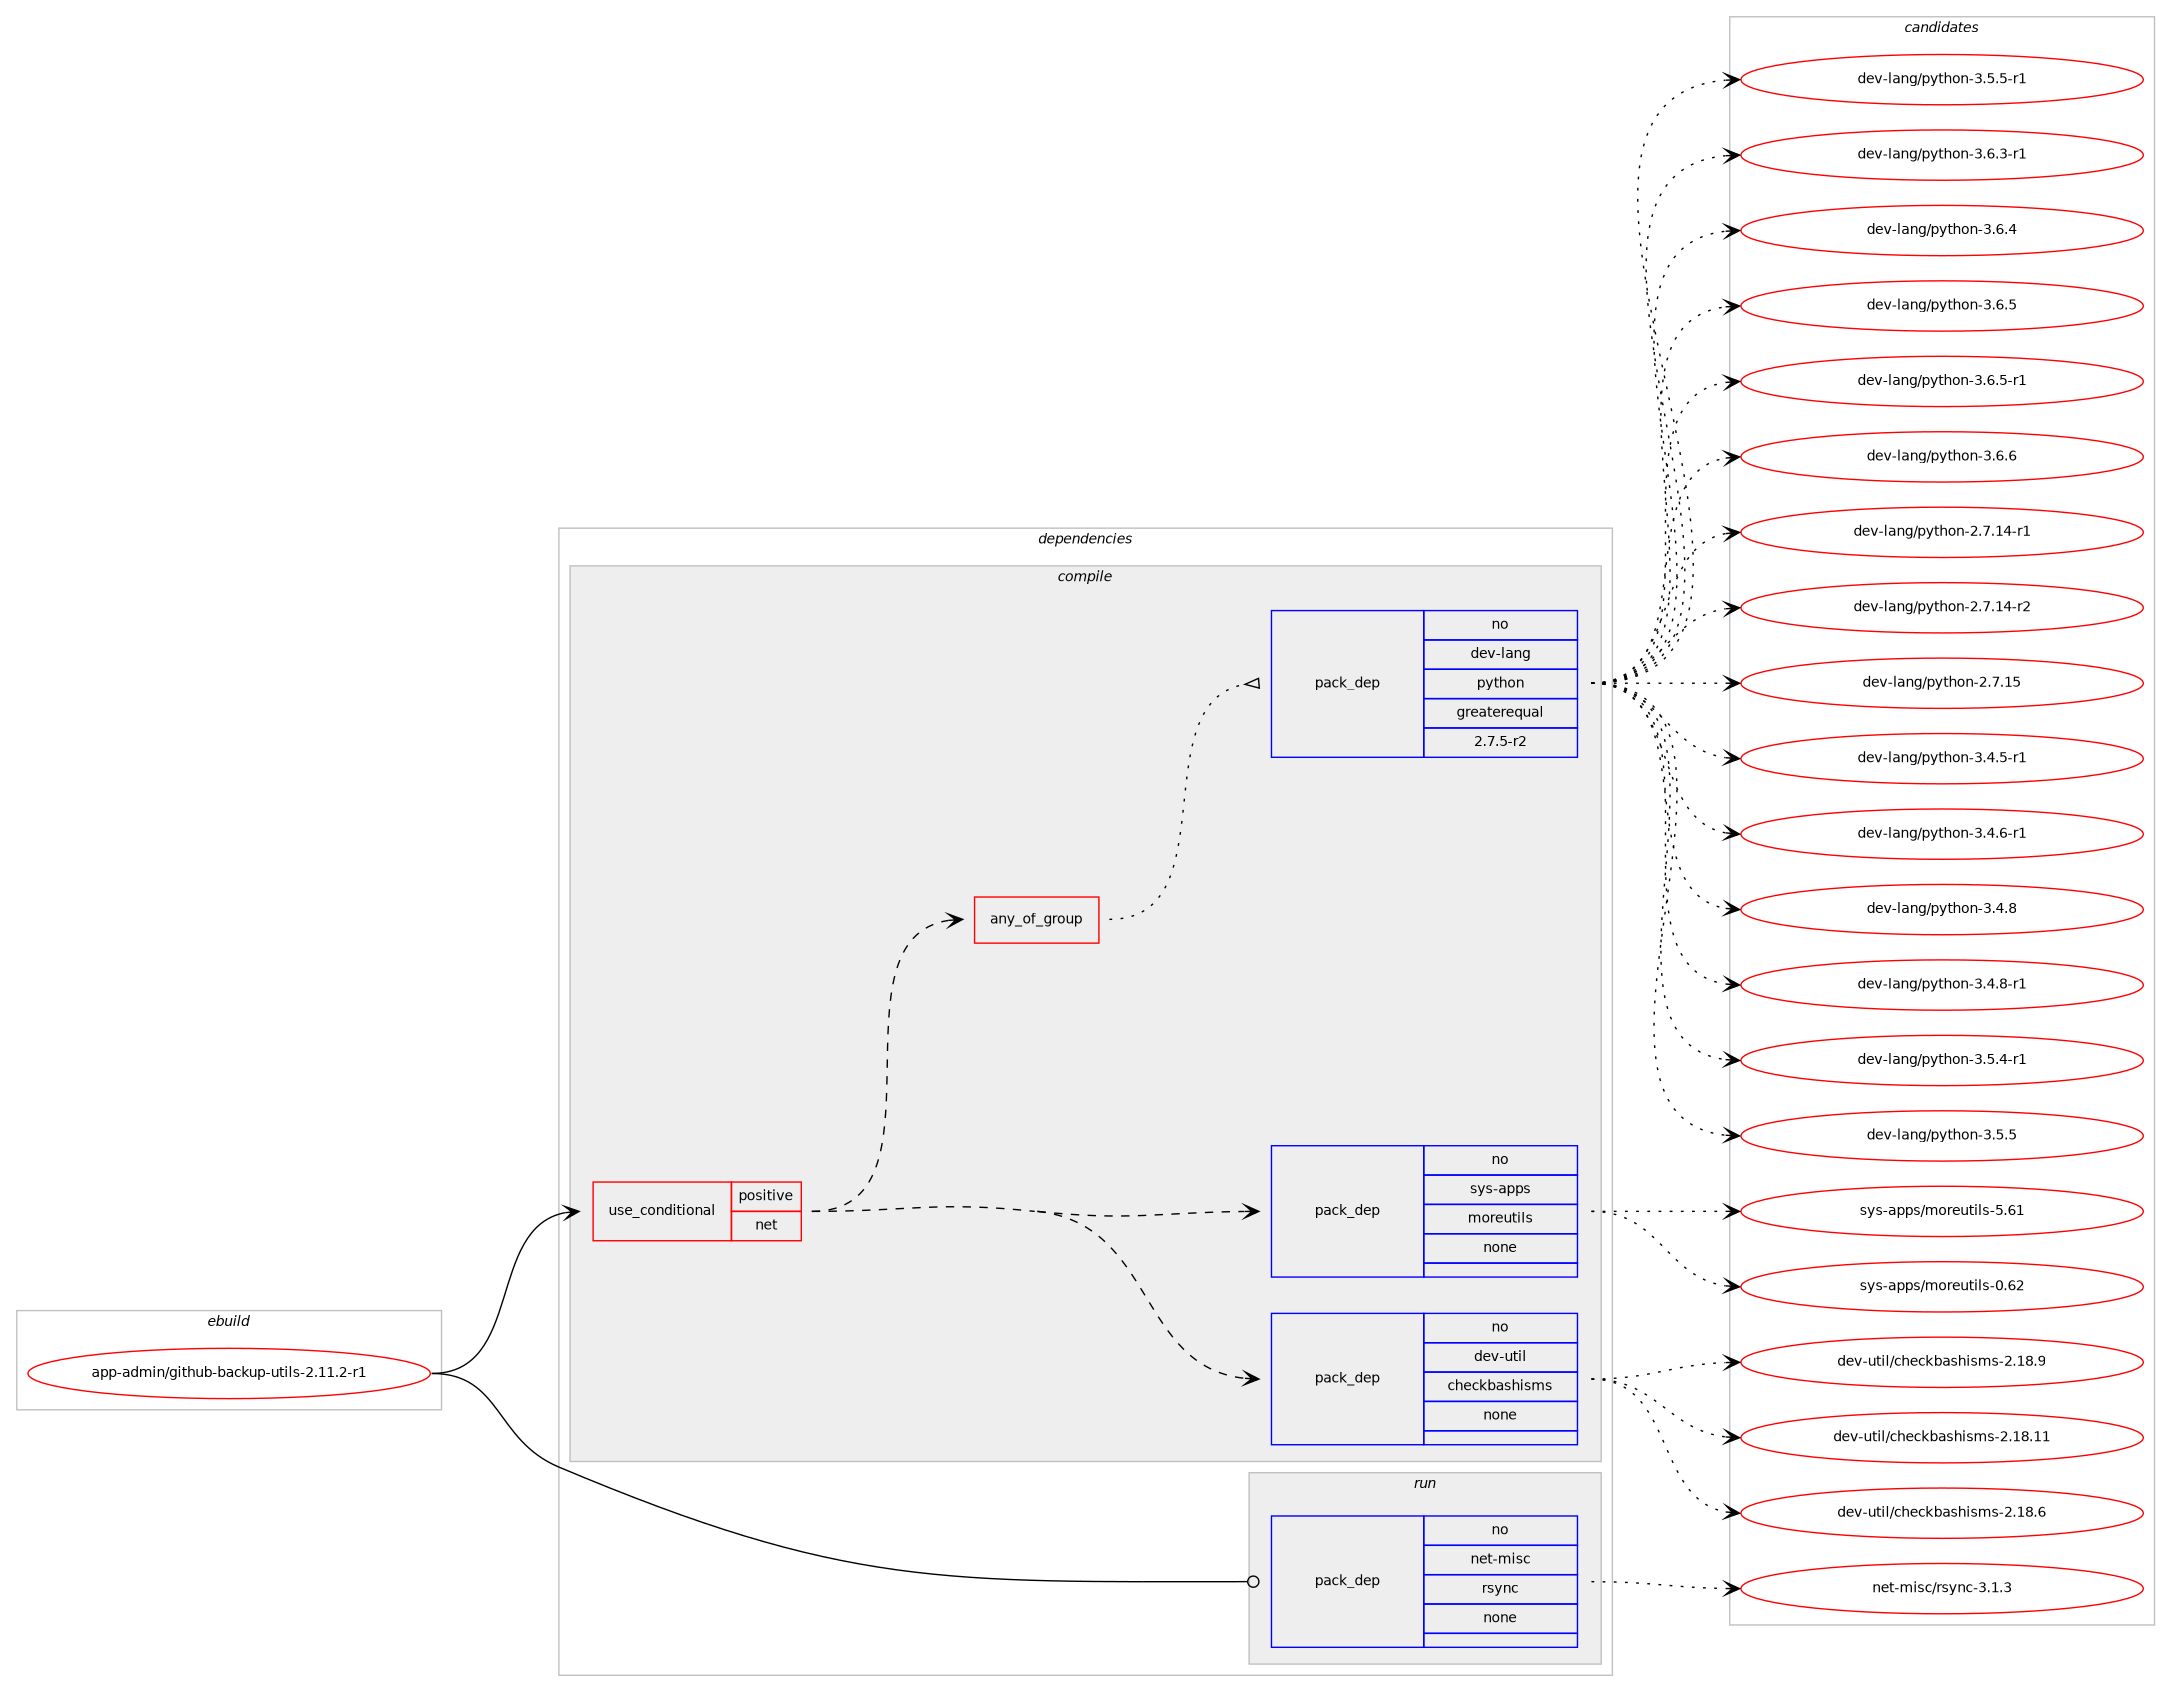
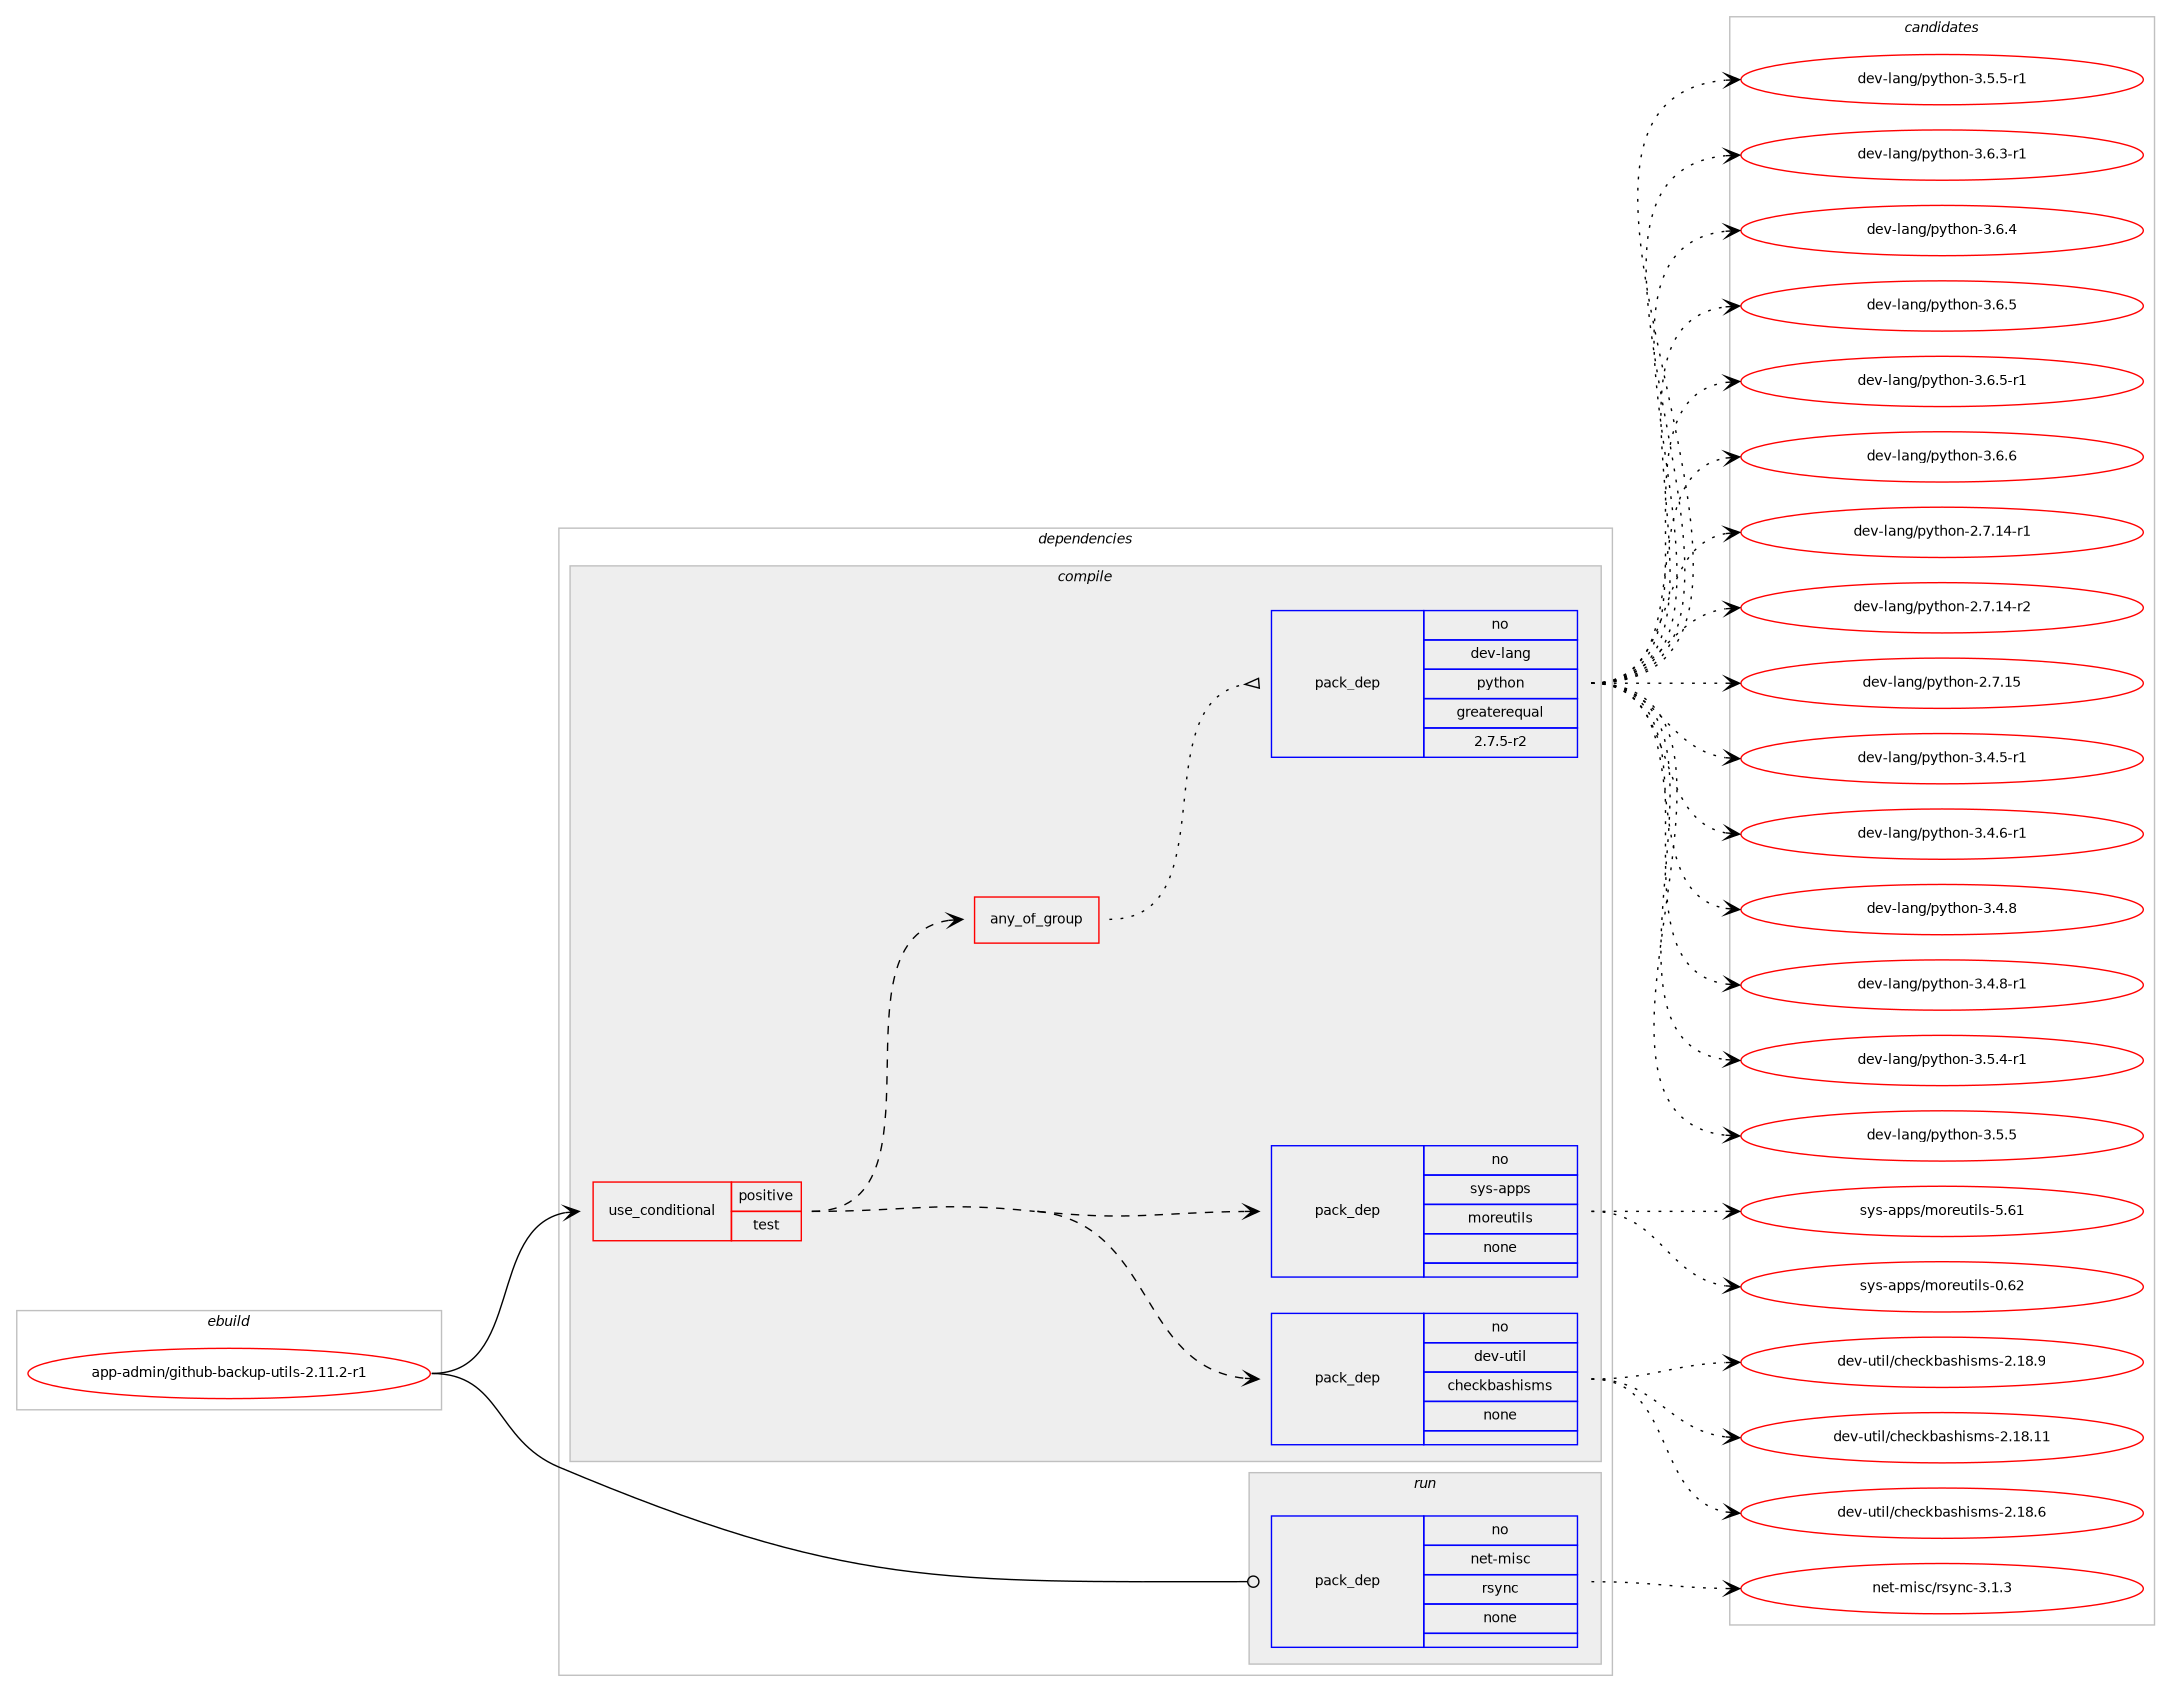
node "use_conditional": text "net" -> "test"
